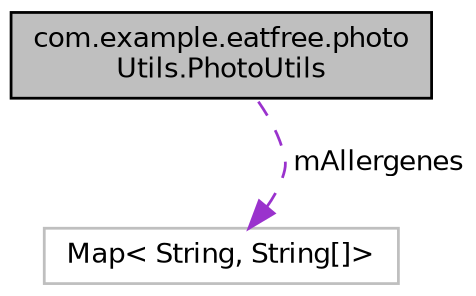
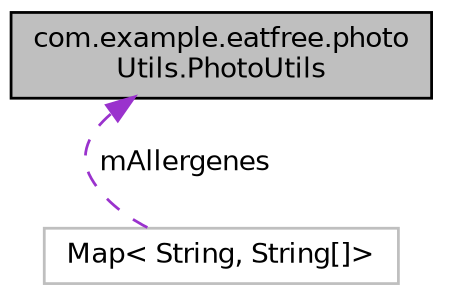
edge "com.example.eatfree.photo Utils.PhotoUtils" -> "Map< String, String[]>": reversed
